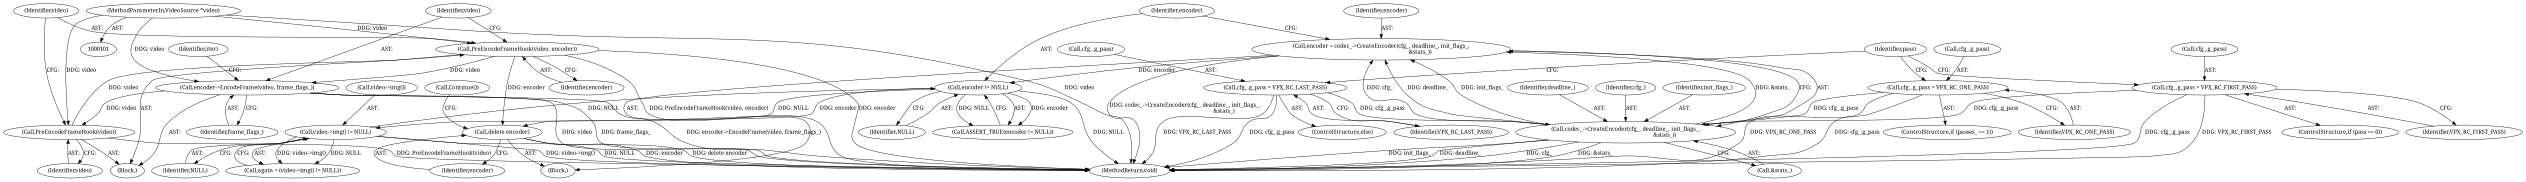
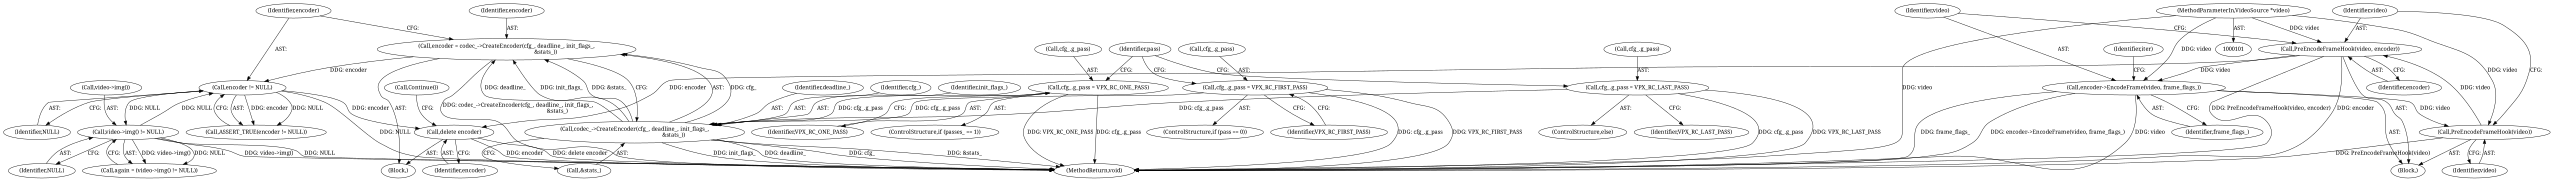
edge "(Identifier,VPX_RC_FIRST_PASS)" -> "(Call,cfg_.g_pass = VPX_RC_FIRST_PASS)": label "AST: " -> "CFG: "
edge "(Identifier,VPX_RC_LAST_PASS)" -> "(Call,cfg_.g_pass = VPX_RC_LAST_PASS)": removed, label "AST:"
